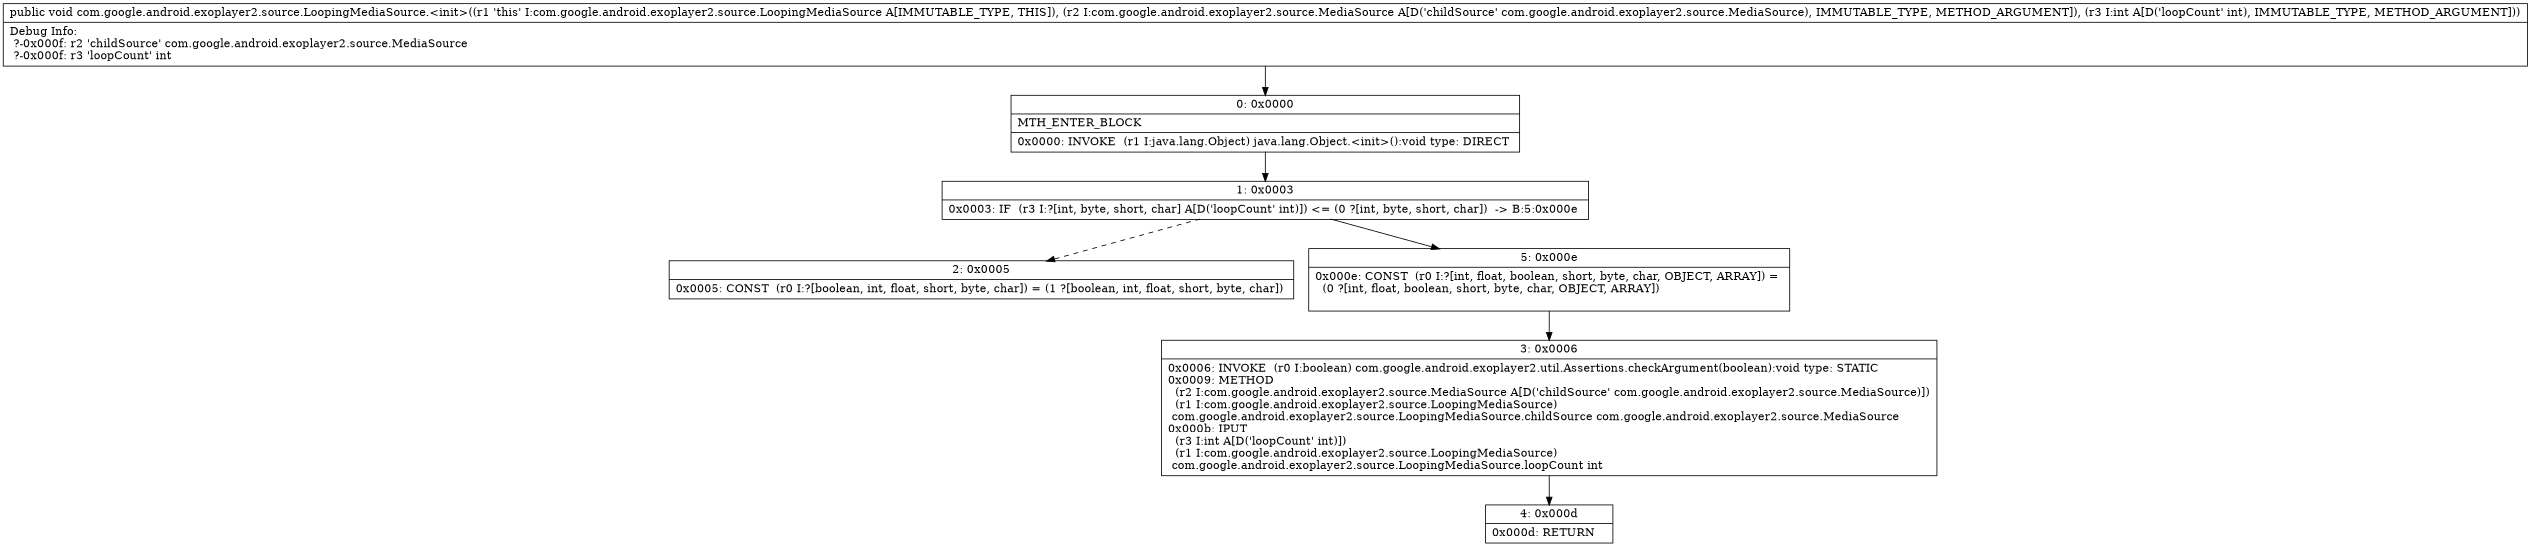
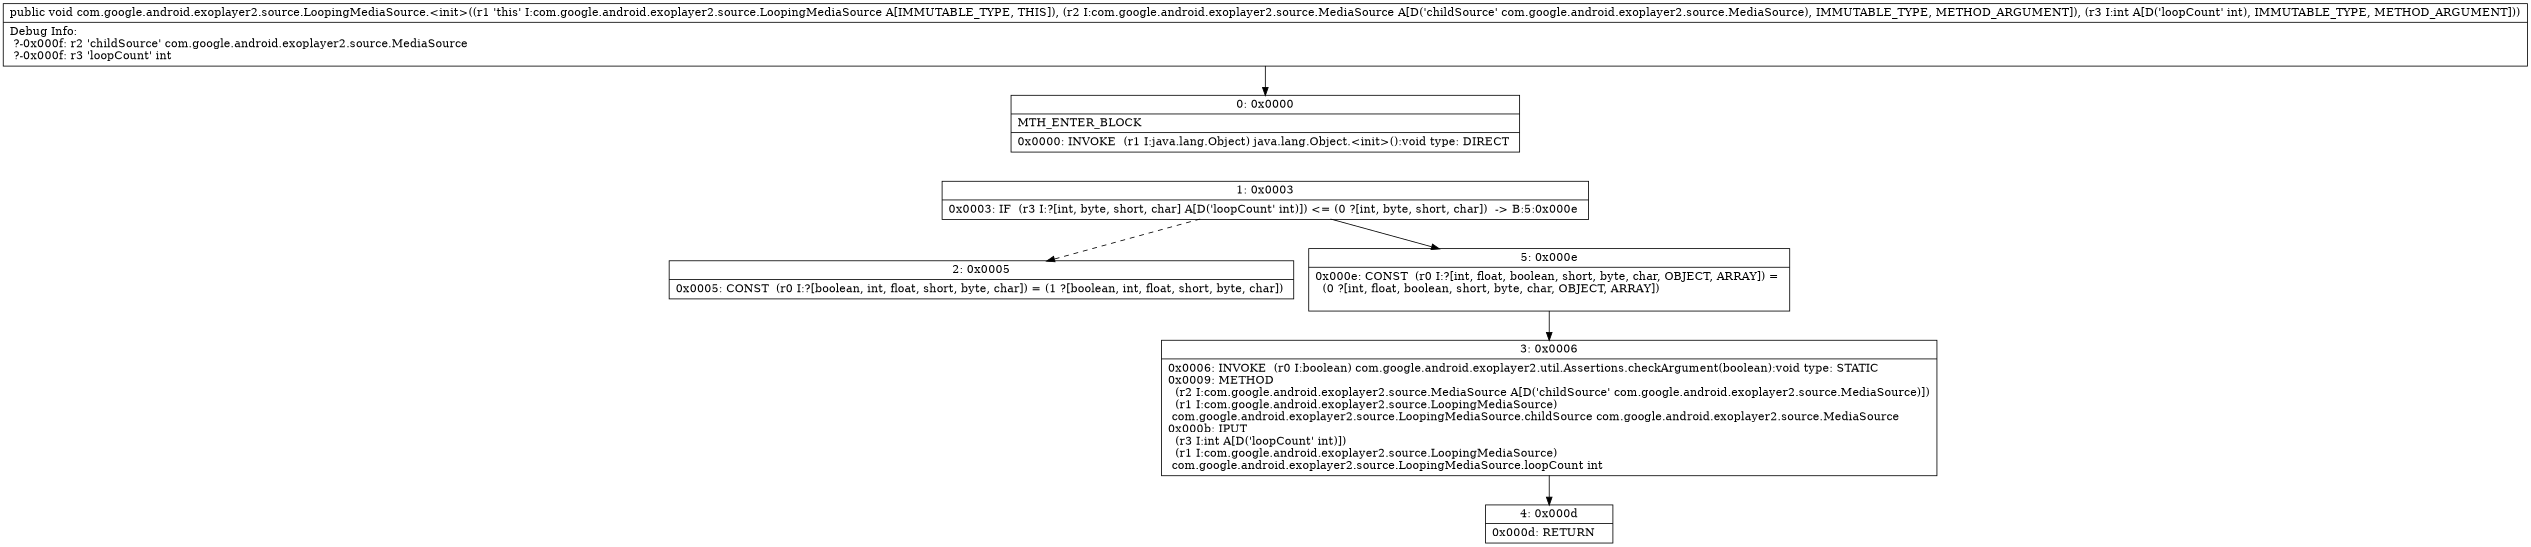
edge "0: 0x0000" -> "1: 0x0003": removed
